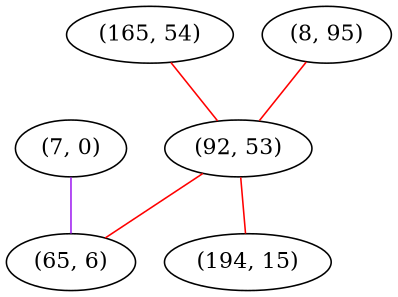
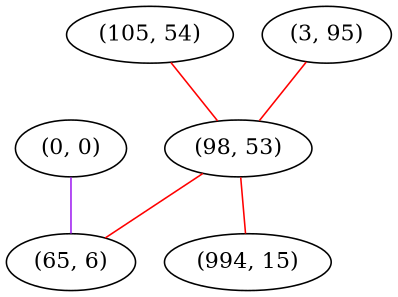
node "(165, 54)": label "(165, 54)" -> "(105, 54)"
node "(8, 95)": label "(8, 95)" -> "(3, 95)"
node "(7, 0)": label "(7, 0)" -> "(0, 0)"
node "(92, 53)": label "(92, 53)" -> "(98, 53)"
node "(194, 15)": label "(194, 15)" -> "(994, 15)"
